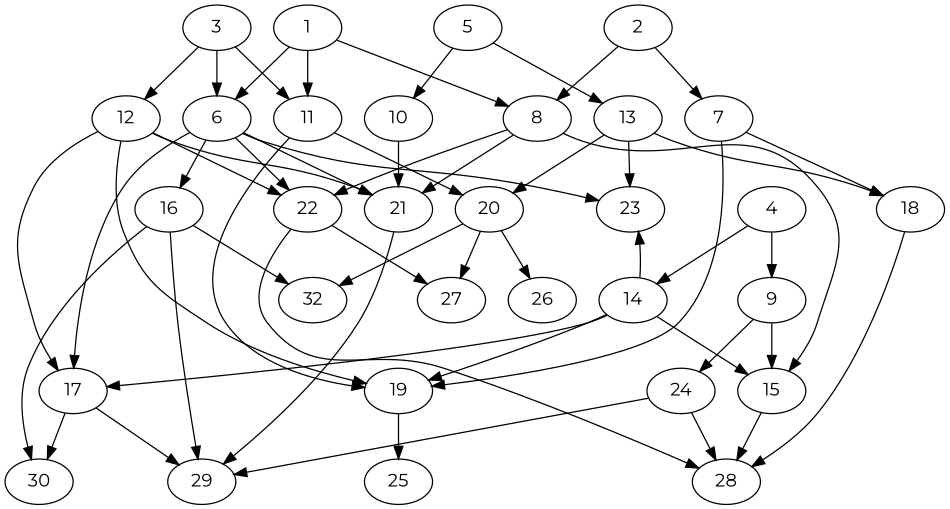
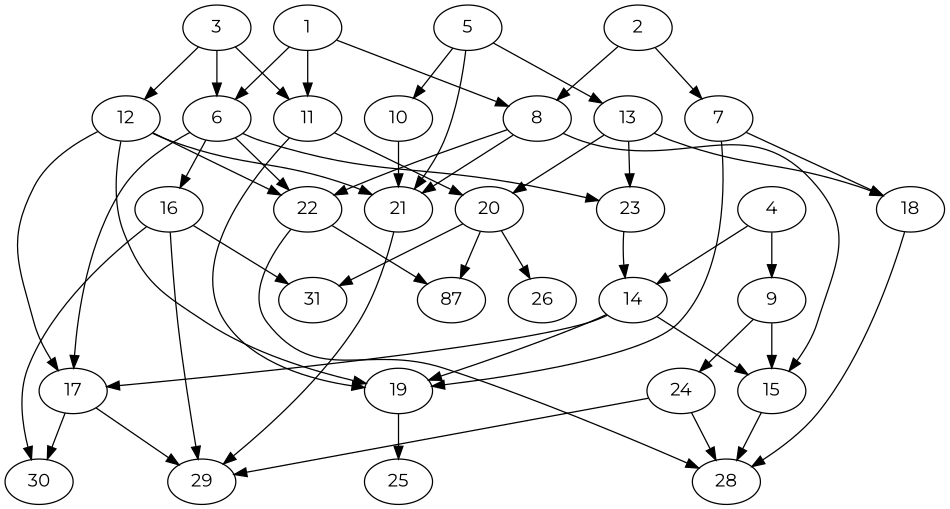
edge "6" -> "21": now "5" -> "21"
edge "14" -> "23": reversed
node "32": label "32" -> "31"
node "27": label "27" -> "87"
